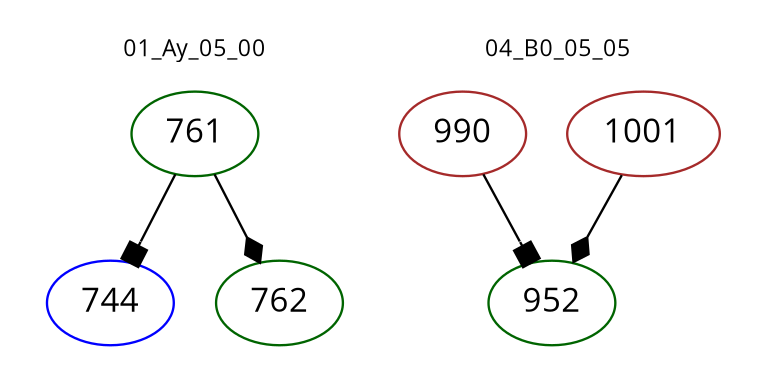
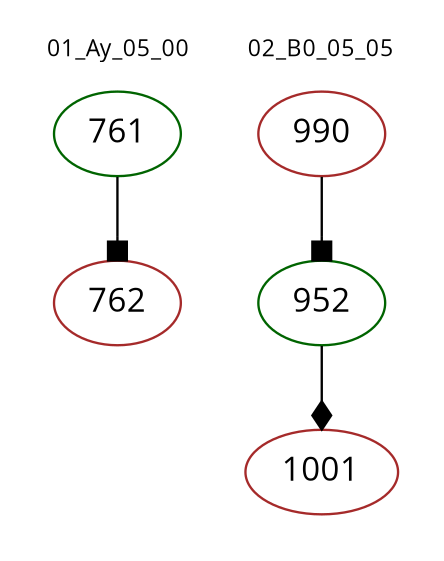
cluster "04_B0_05_05": label "04_B0_05_05" -> "02_B0_05_05"
edge "761" -> "762": arrowhead diamond -> box
edge "1001" -> "952": reversed
node "744": removed
node "762": color darkgreen -> brown
